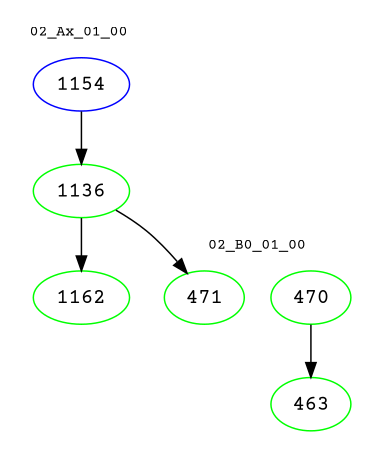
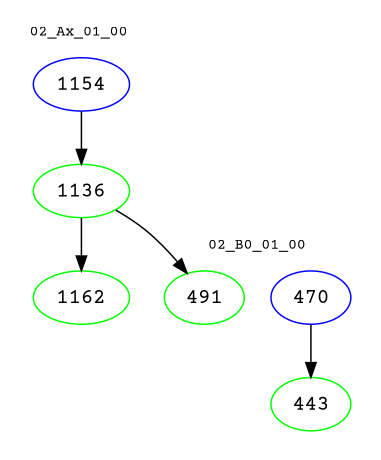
node "471": label "471" -> "491"
node "470": color green -> blue
node "463": label "463" -> "443"
